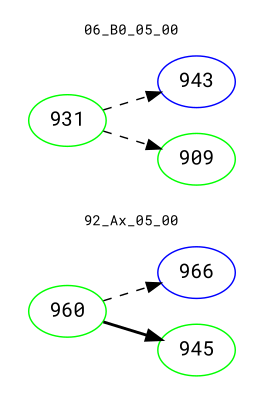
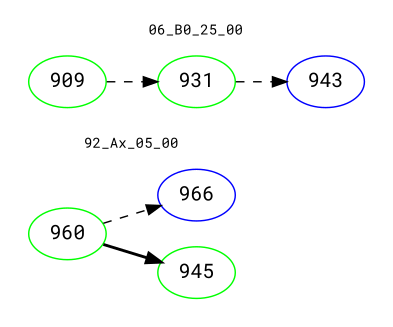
cluster "06_B0_05_00": label "06_B0_05_00" -> "06_B0_25_00"
edge "931" -> "909": reversed
